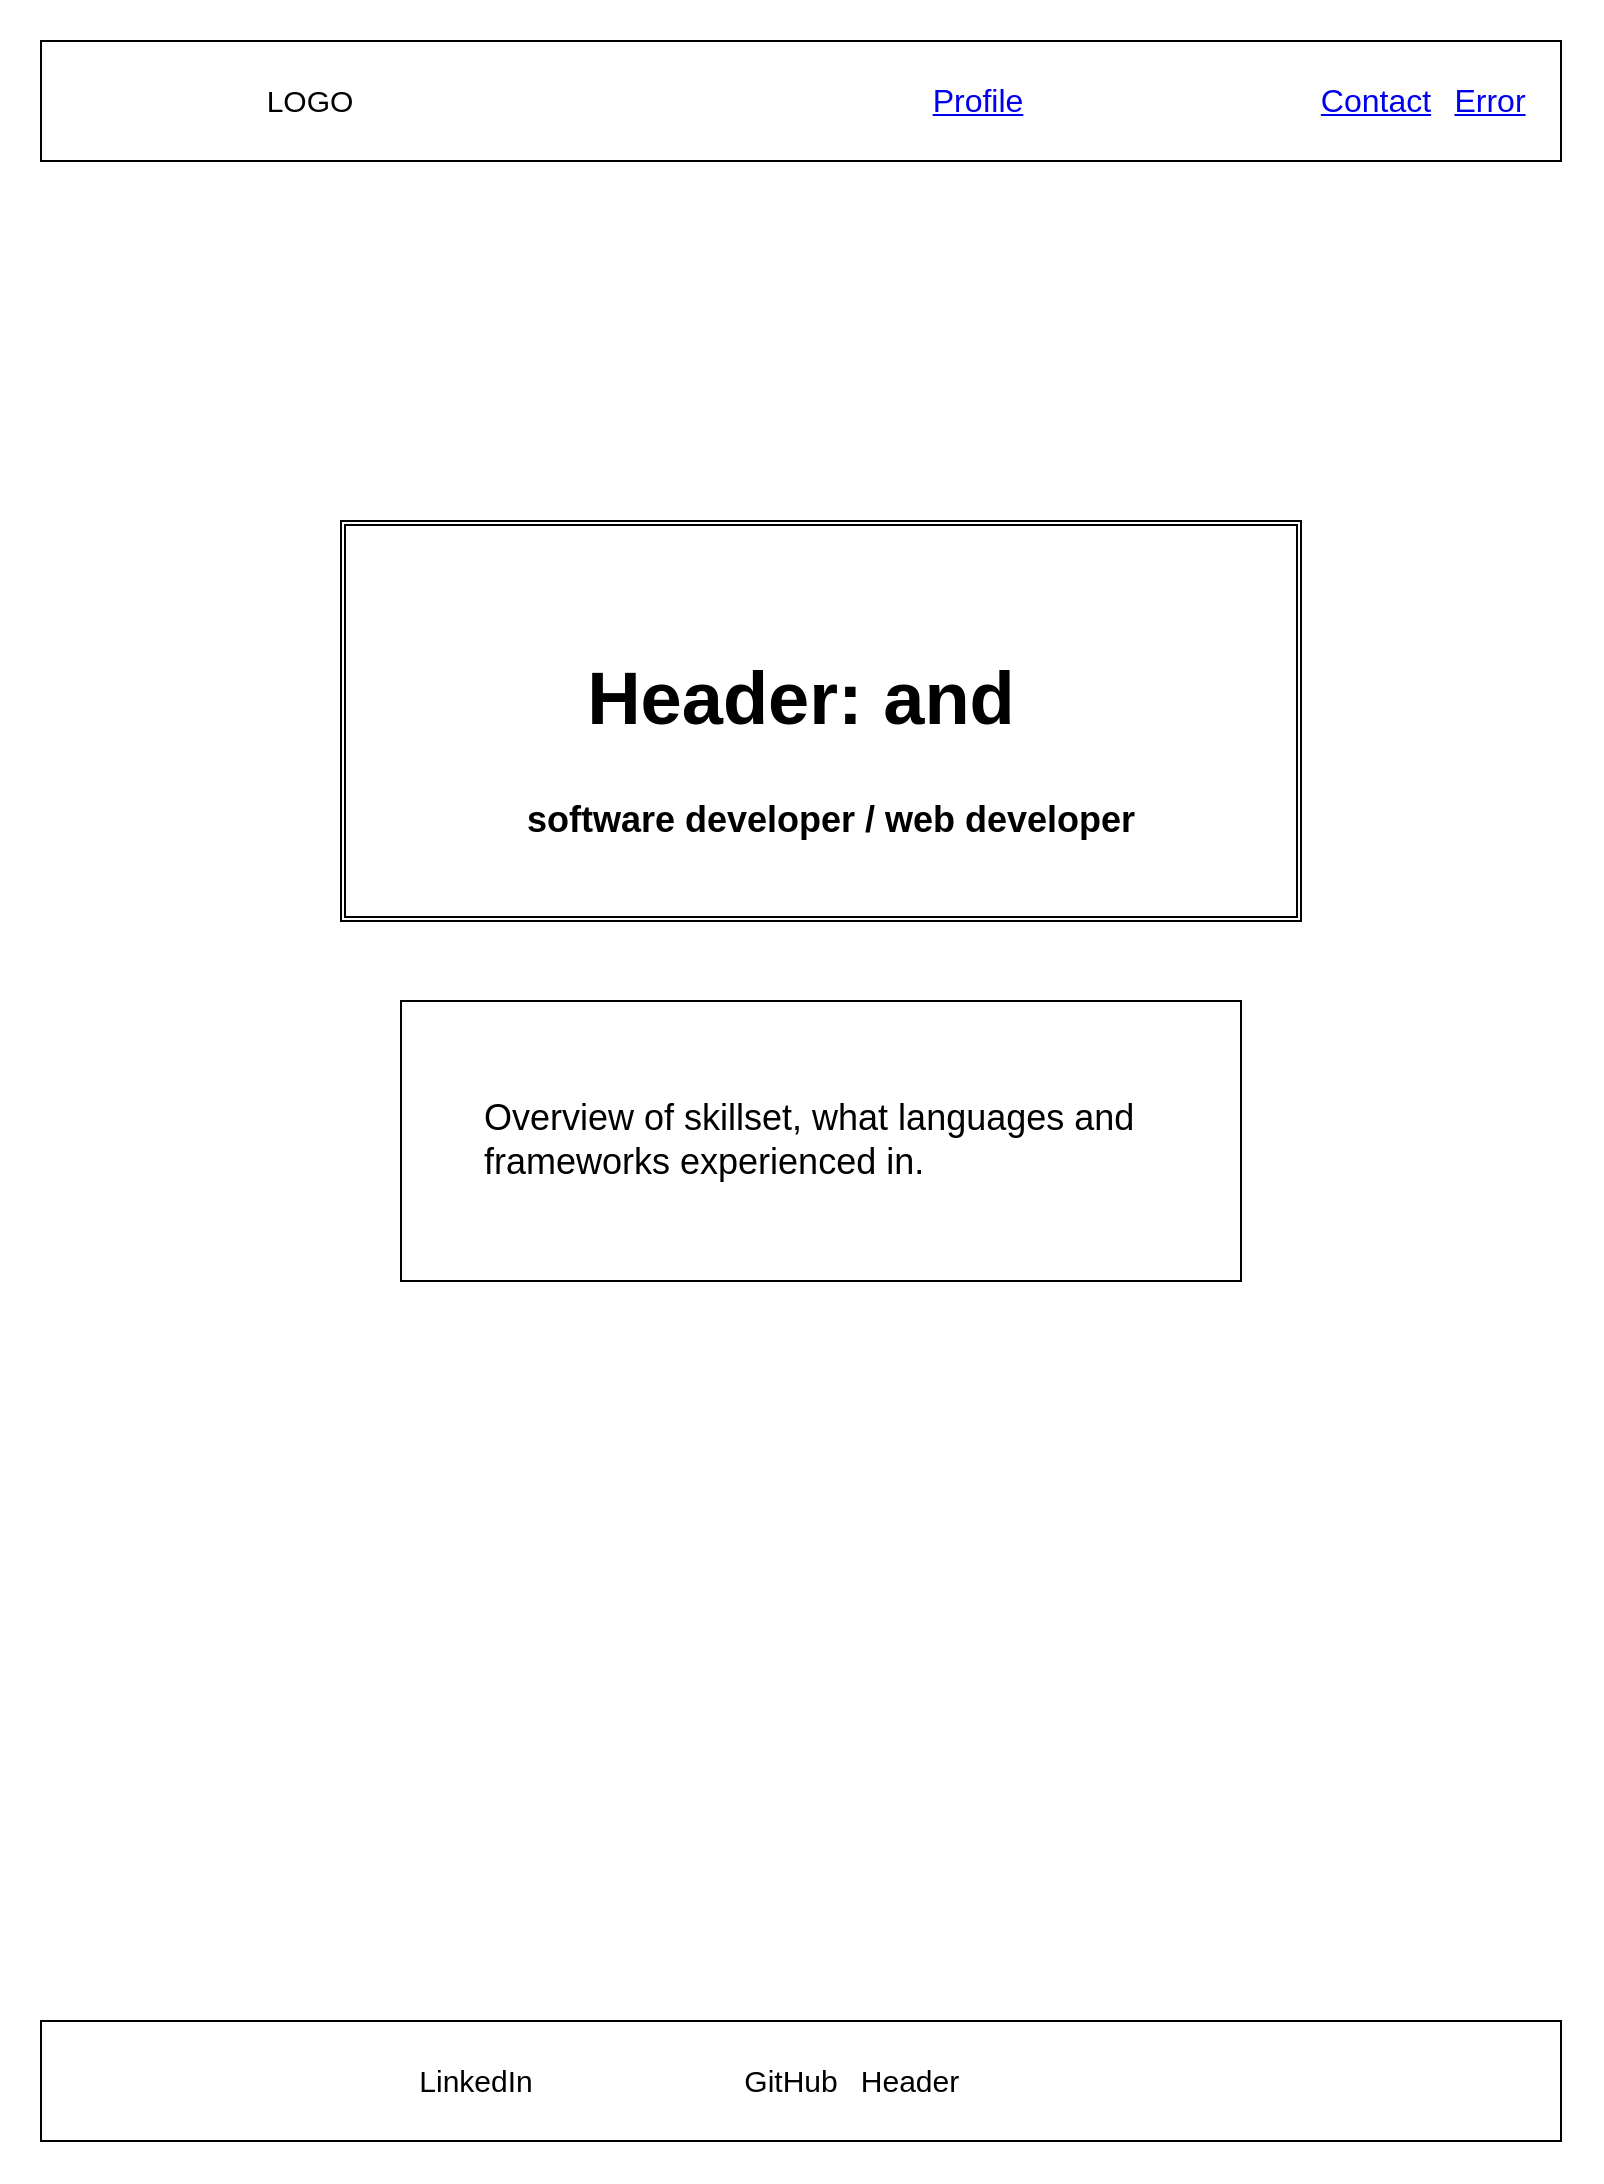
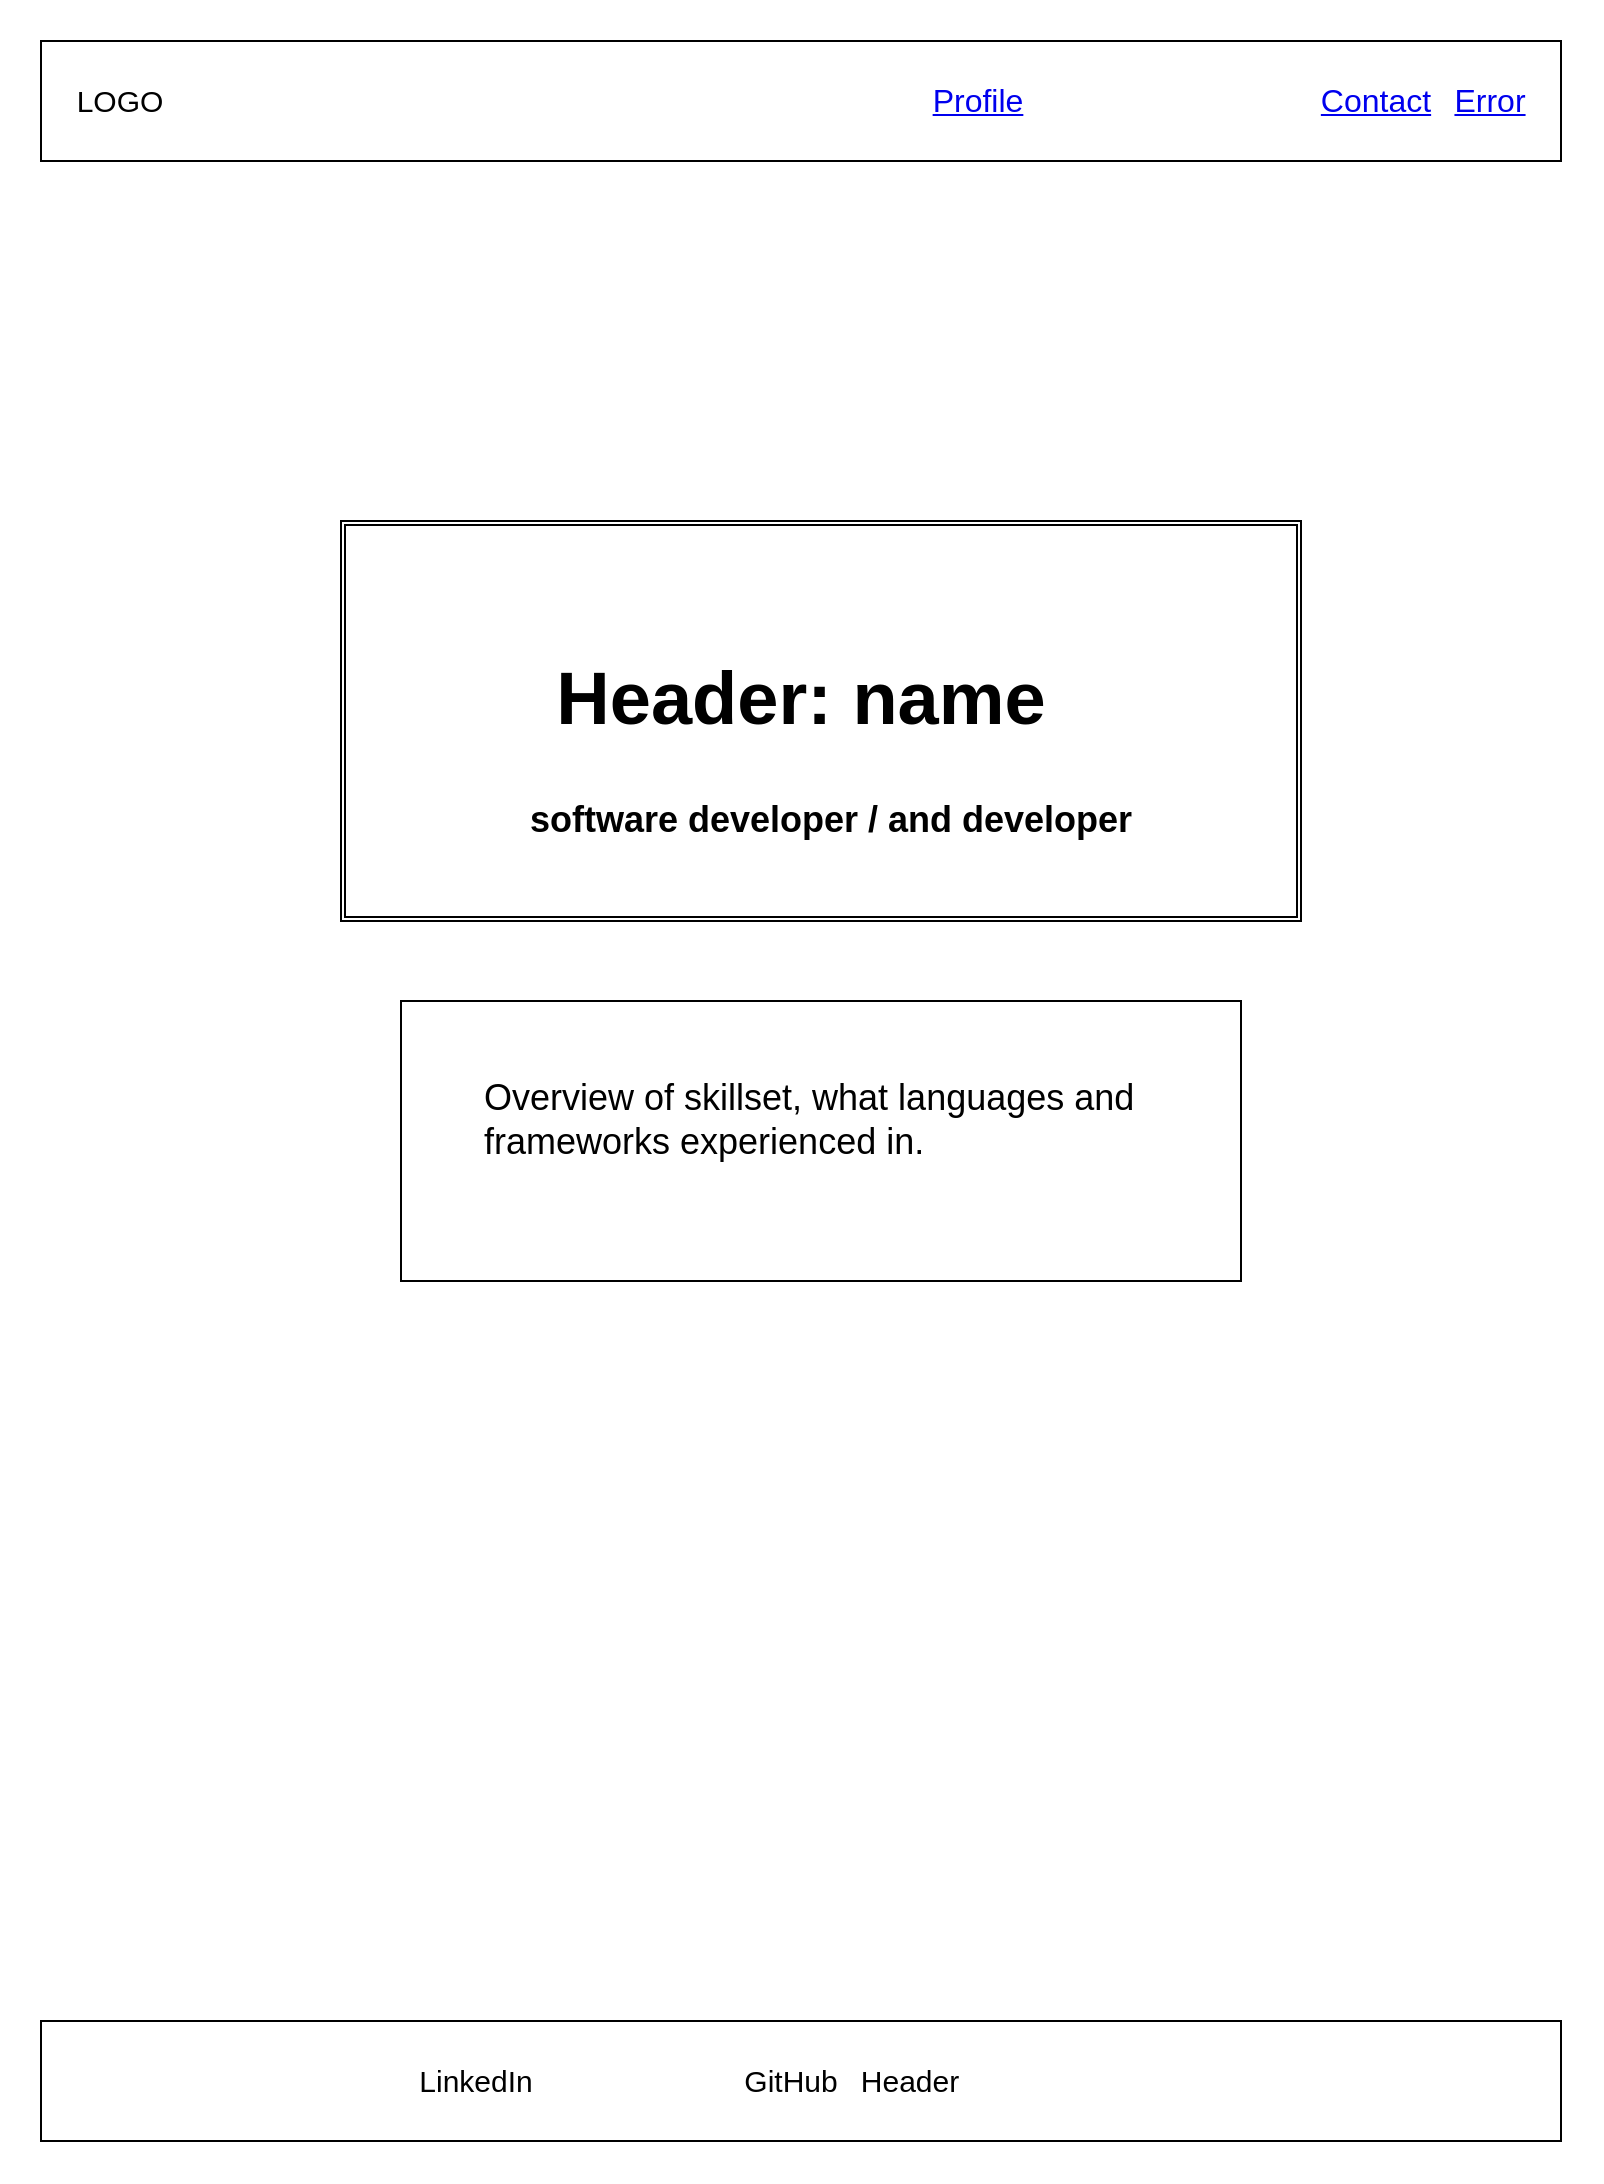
node "LOGO": moved (311, 101) -> (121, 101)
node "Header: and": label "Header: and" -> "Header: name"
node "software developer / web developer": label "software developer / web developer" -> "software developer / and developer"
node "Overview of skillset, what languages and frameworks experienced in.": moved (821, 1141) -> (821, 1121)
